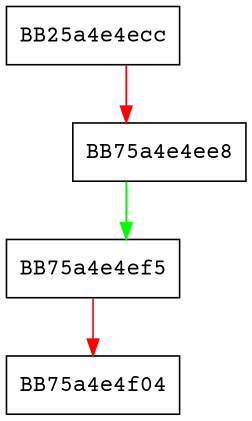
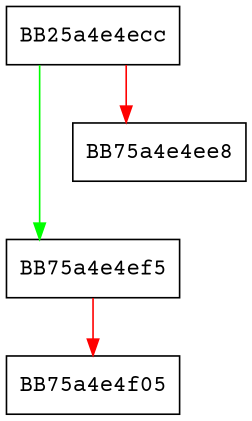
edge "BB75a4e4ee8" -> "BB75a4e4ef5": now "BB25a4e4ecc" -> "BB75a4e4ef5"
node "BB75a4e4f04": label "BB75a4e4f04" -> "BB75a4e4f05"
